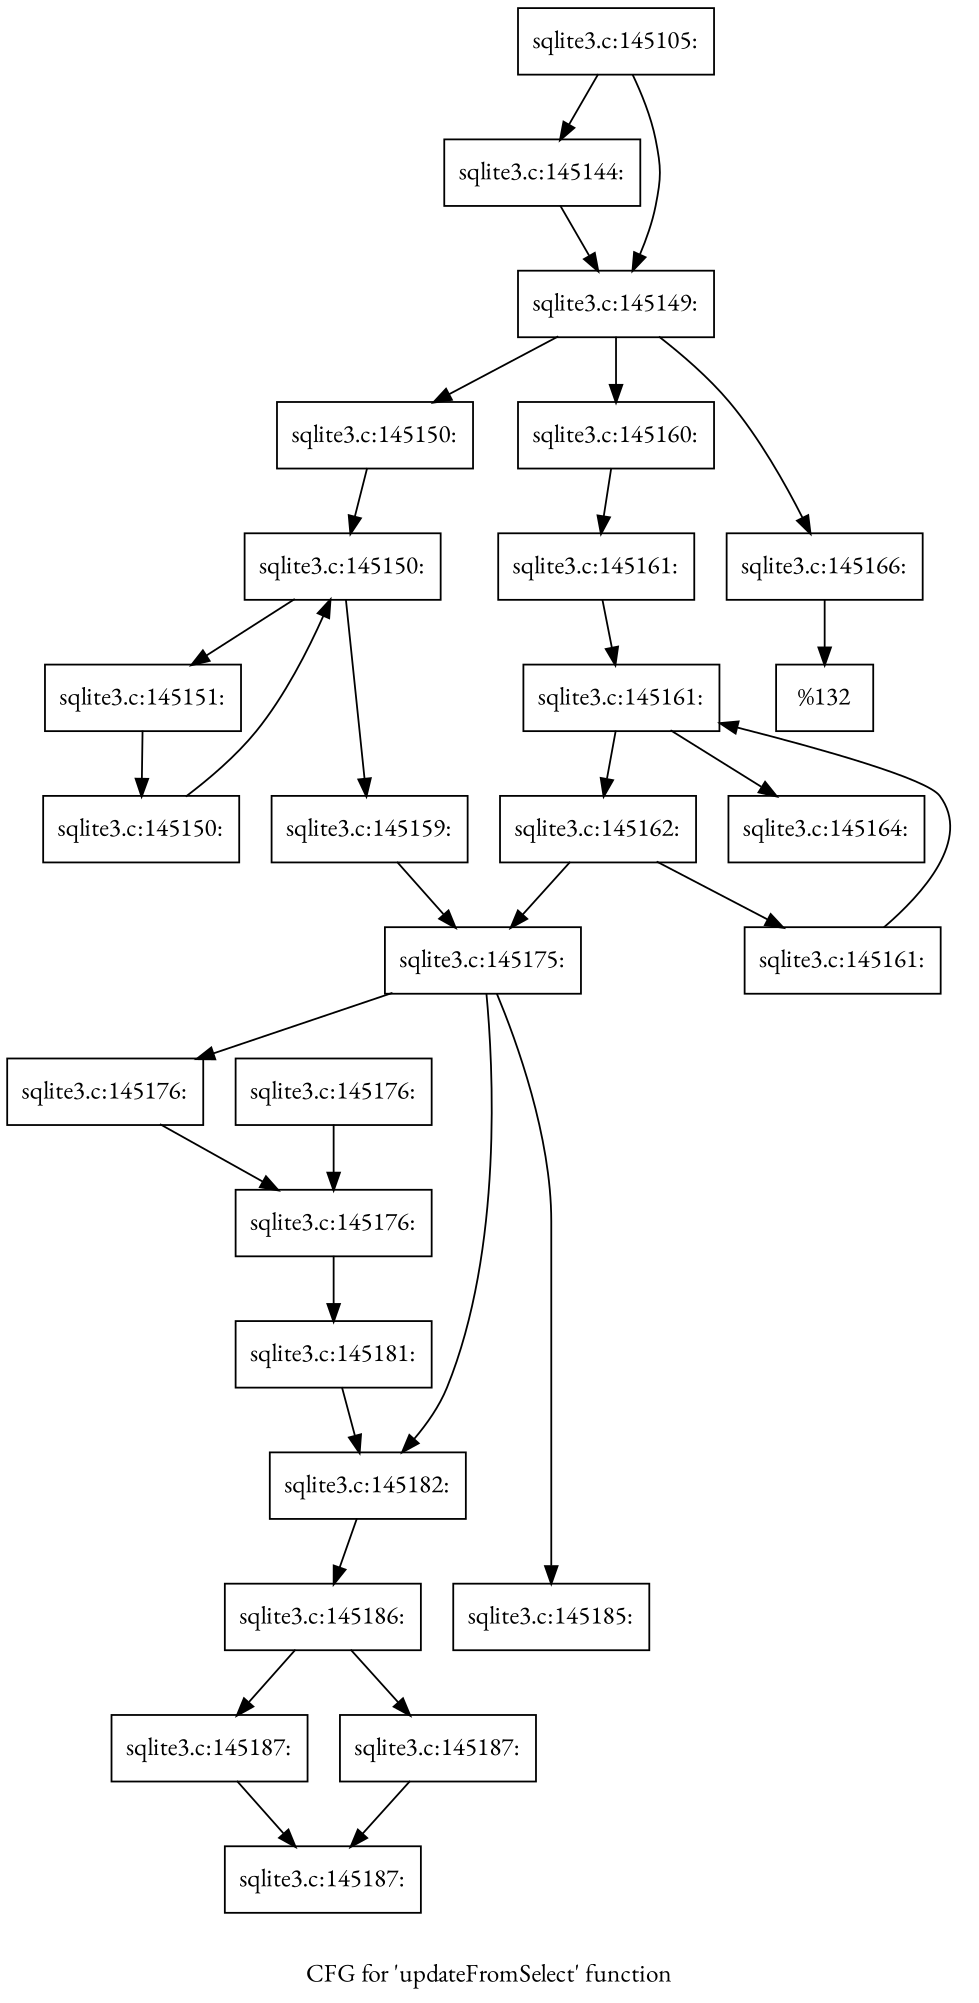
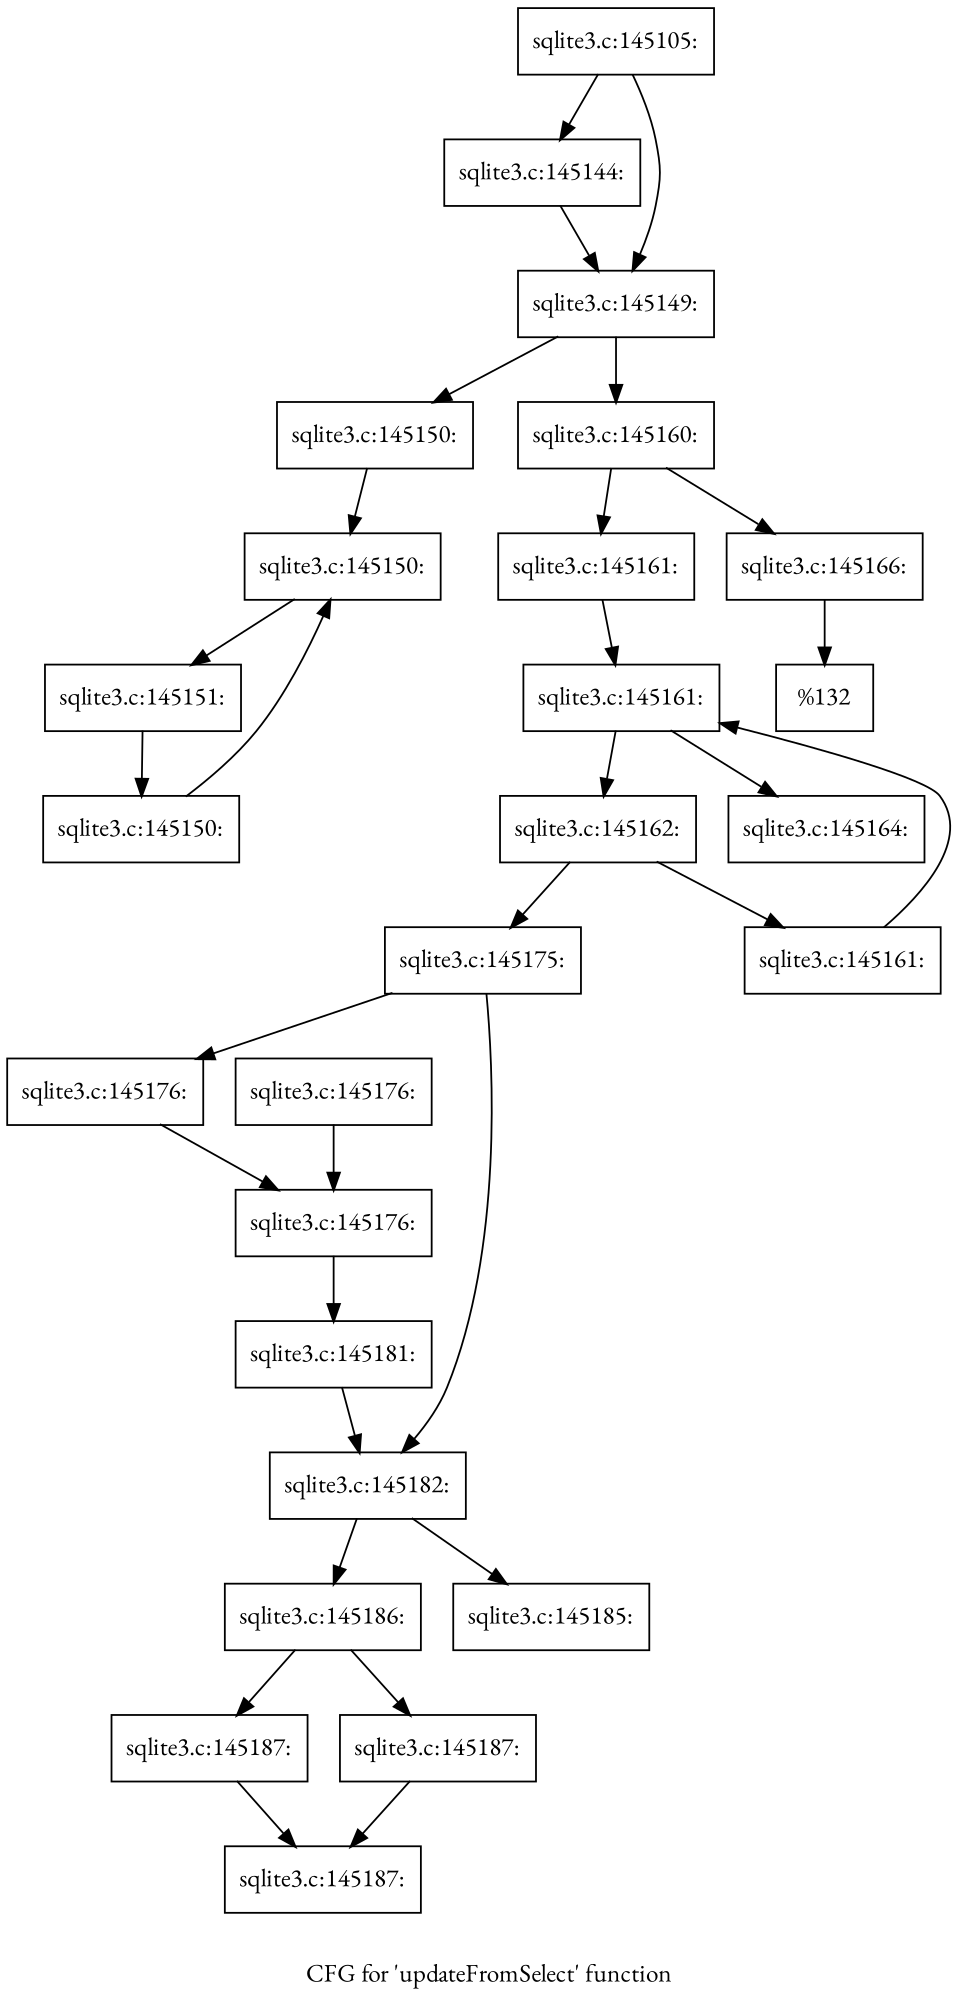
edge "sqlite3.c:145149:" -> "sqlite3.c:145166:": now "sqlite3.c:145160:" -> "sqlite3.c:145166:"
node "sqlite3.c:145159:": removed
edge "sqlite3.c:145175:" -> "sqlite3.c:145185:": now "sqlite3.c:145182:" -> "sqlite3.c:145185:"
